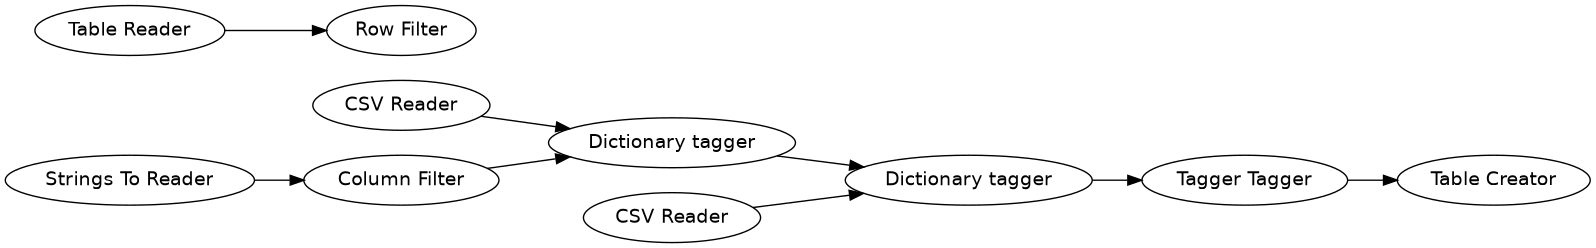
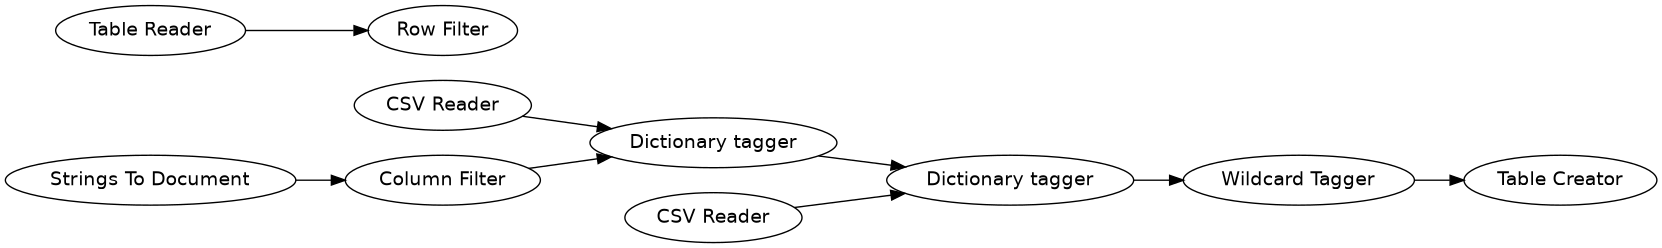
node "Strings To Reader": label "Strings To Reader" -> "Strings To Document"
node "Tagger Tagger": label "Tagger Tagger" -> "Wildcard Tagger"
